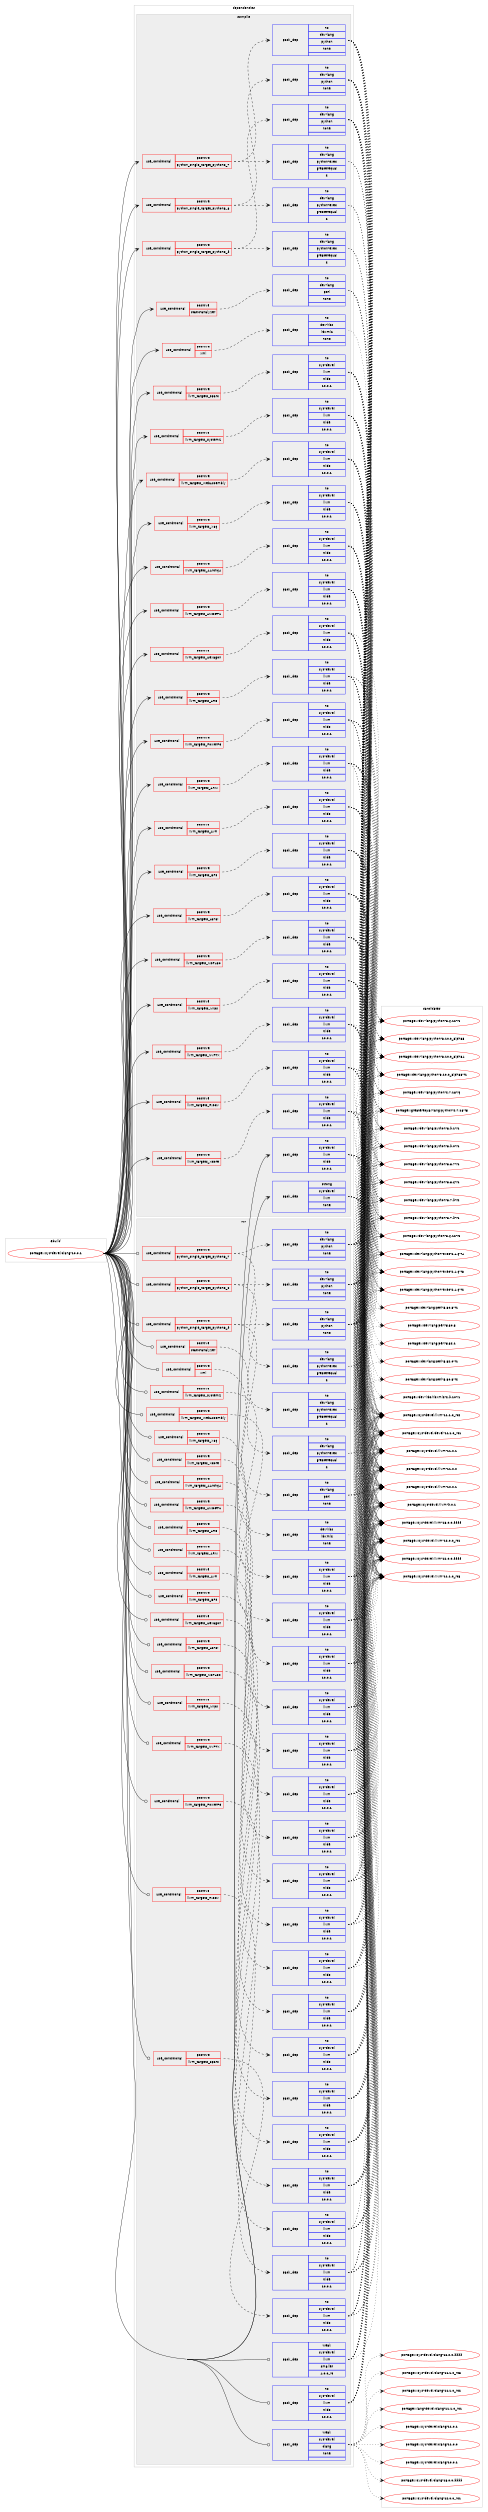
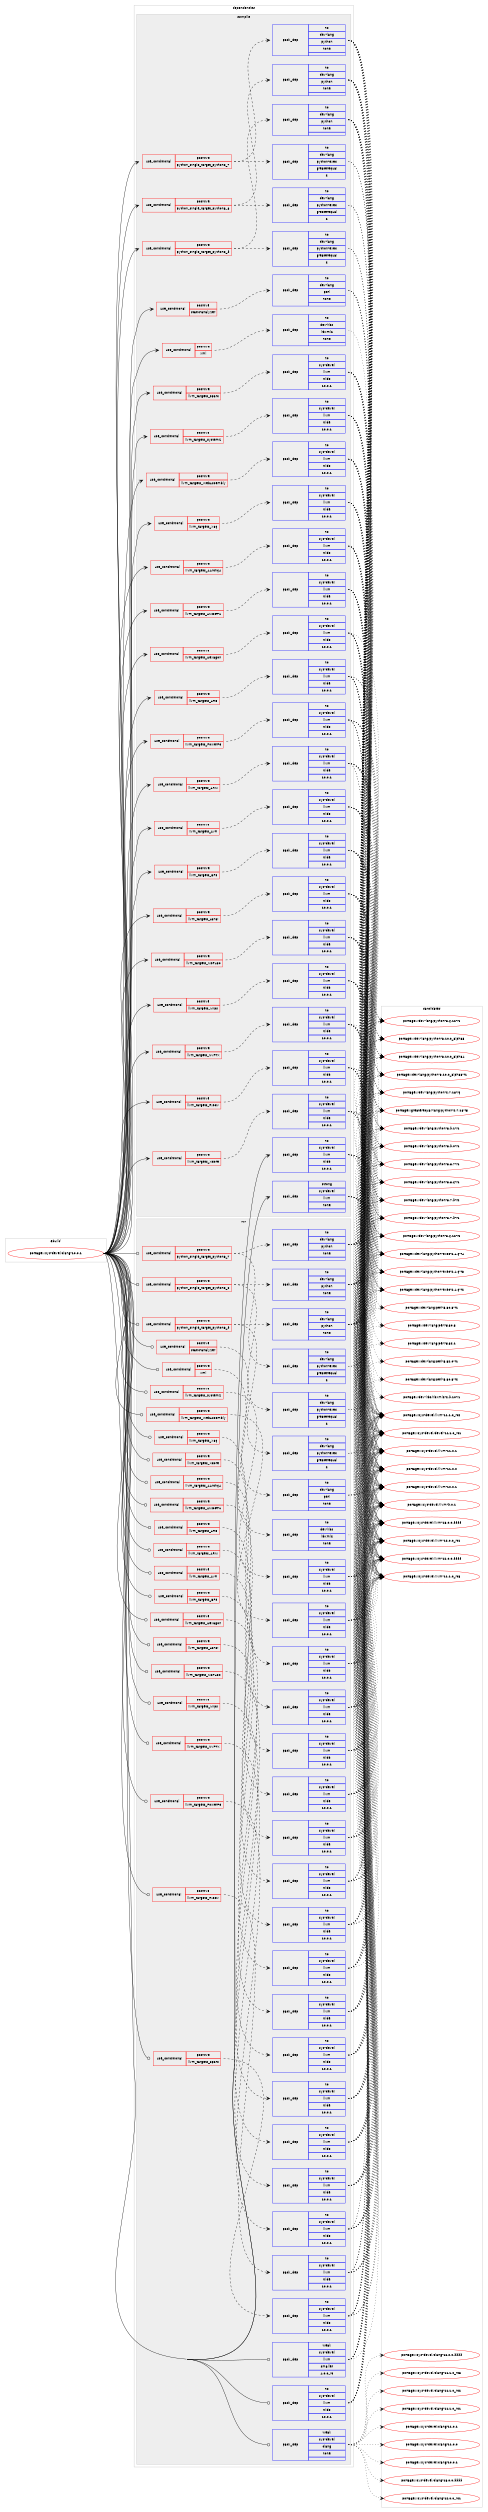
node "portage://lang-devel/clang-11.1.0_rc1": label "portage://lang-devel/clang-11.1.0_rc1" -> "portage://sys-devel/clang-11.1.0_rc1"
